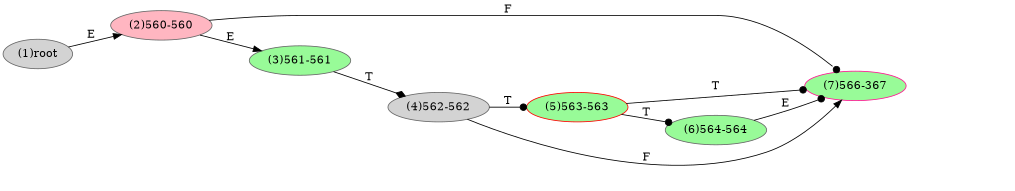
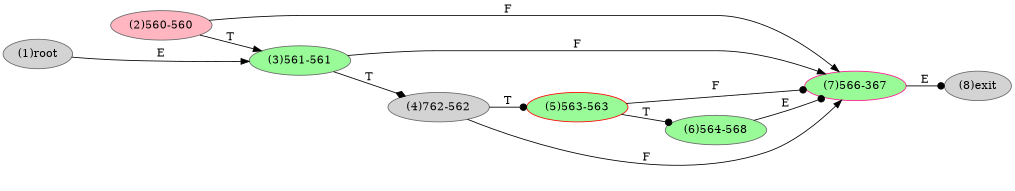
edge "(2)560-560" -> "(7)566-367": arrowhead dot -> normal
edge "(2)560-560" -> "(3)561-561": label "E" -> "T"
edge "(1)root" -> "(2)560-560": now "(1)root" -> "(3)561-561"
edge "(3)561-561" -> "(7)566-367": added, label "F"
edge "(5)563-563" -> "(7)566-367": label "T" -> "F"
node "(8)exit": added
node "(4)562-562": label "(4)562-562" -> "(4)762-562"
node "(6)564-564": label "(6)564-564" -> "(6)564-568"
